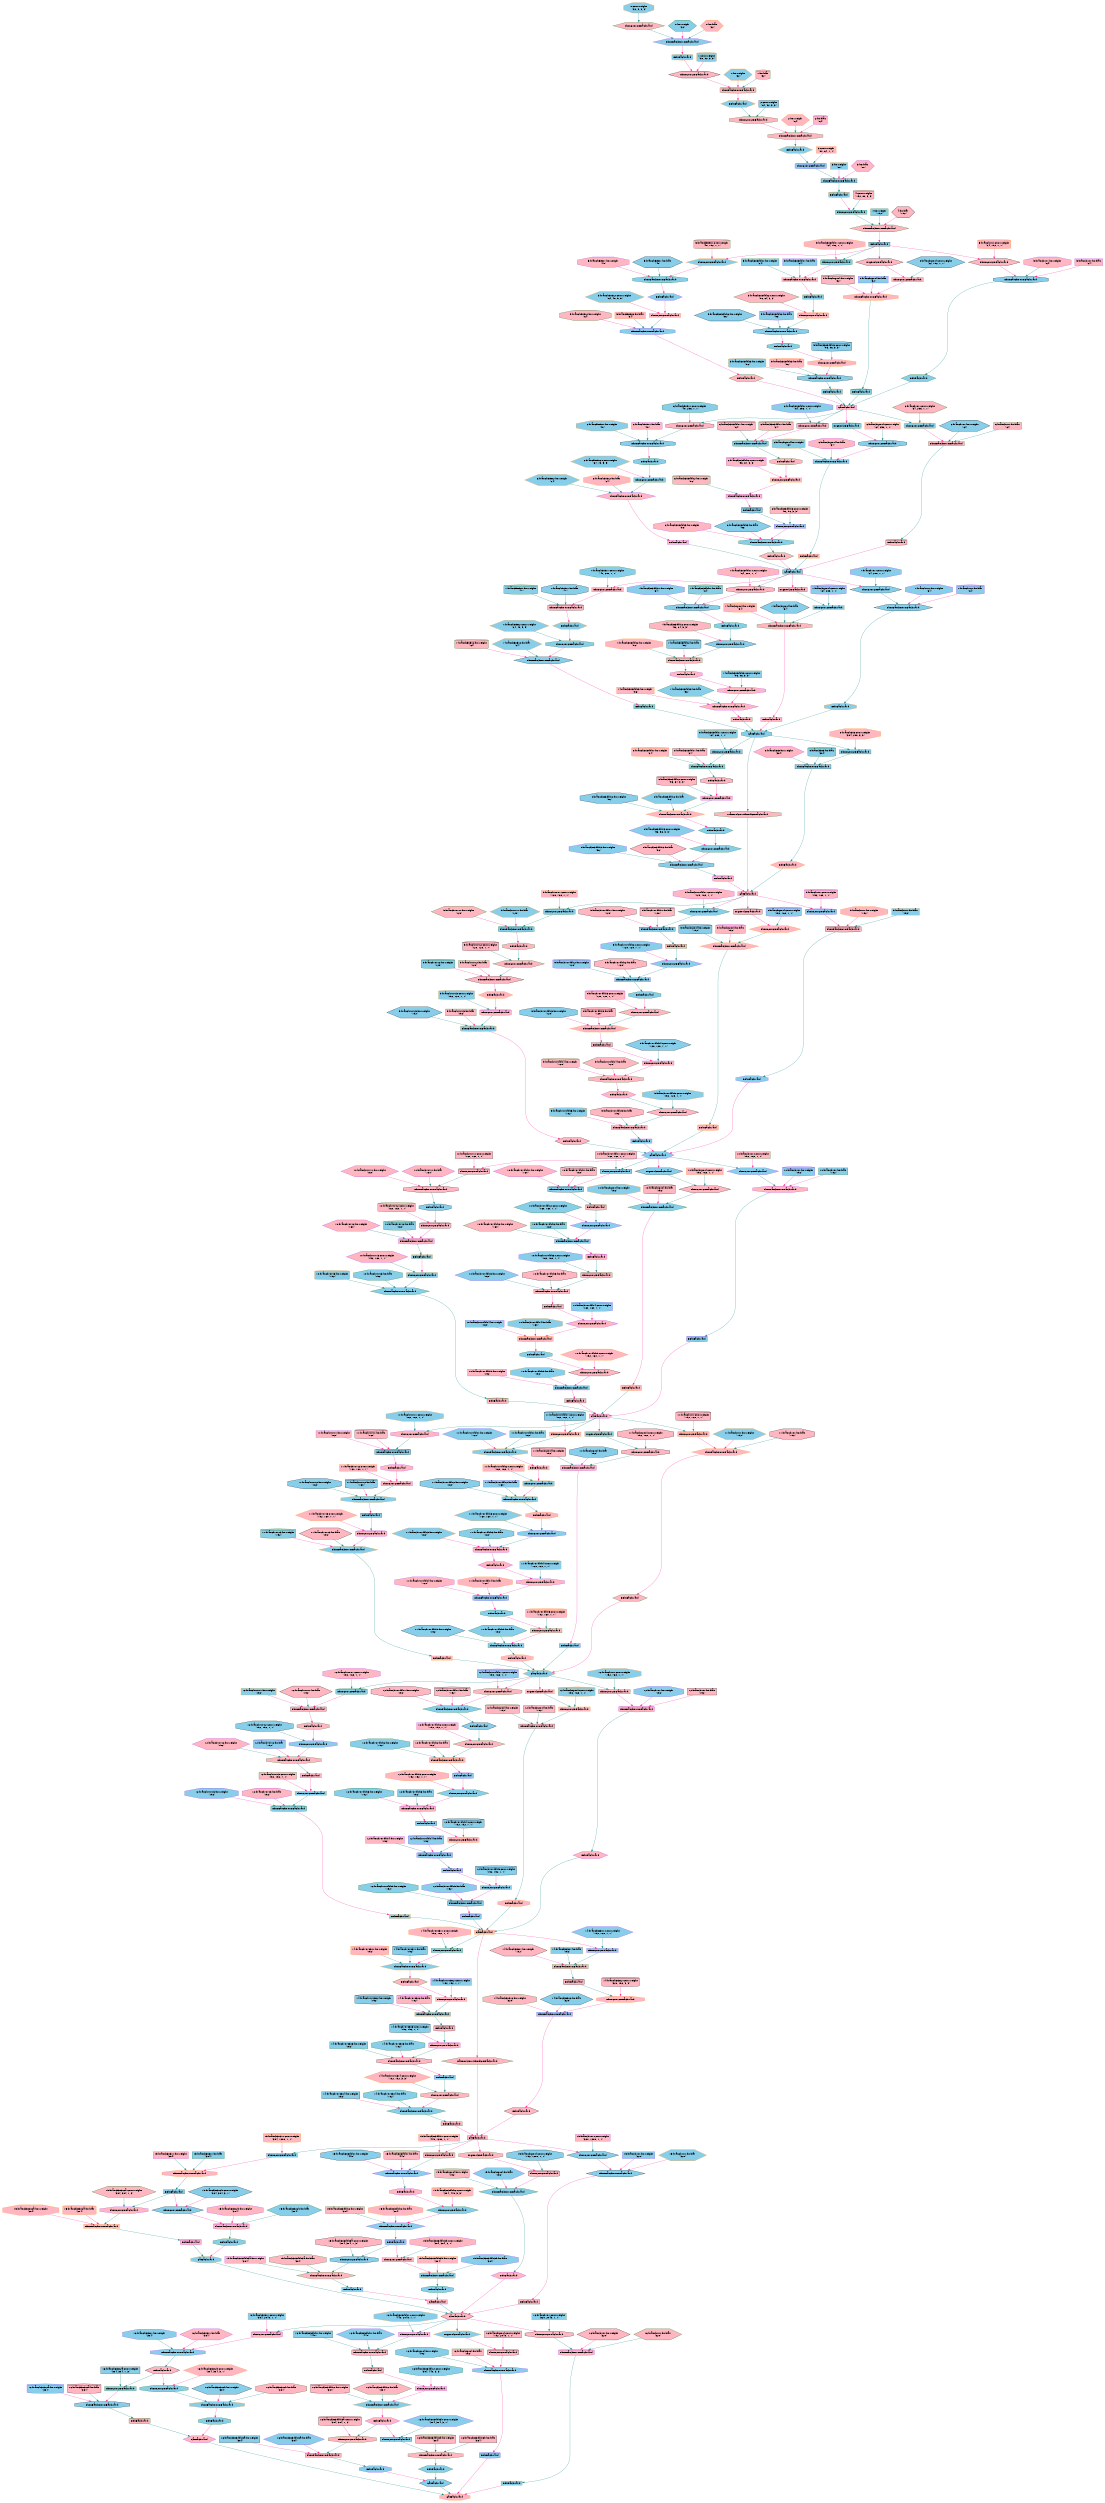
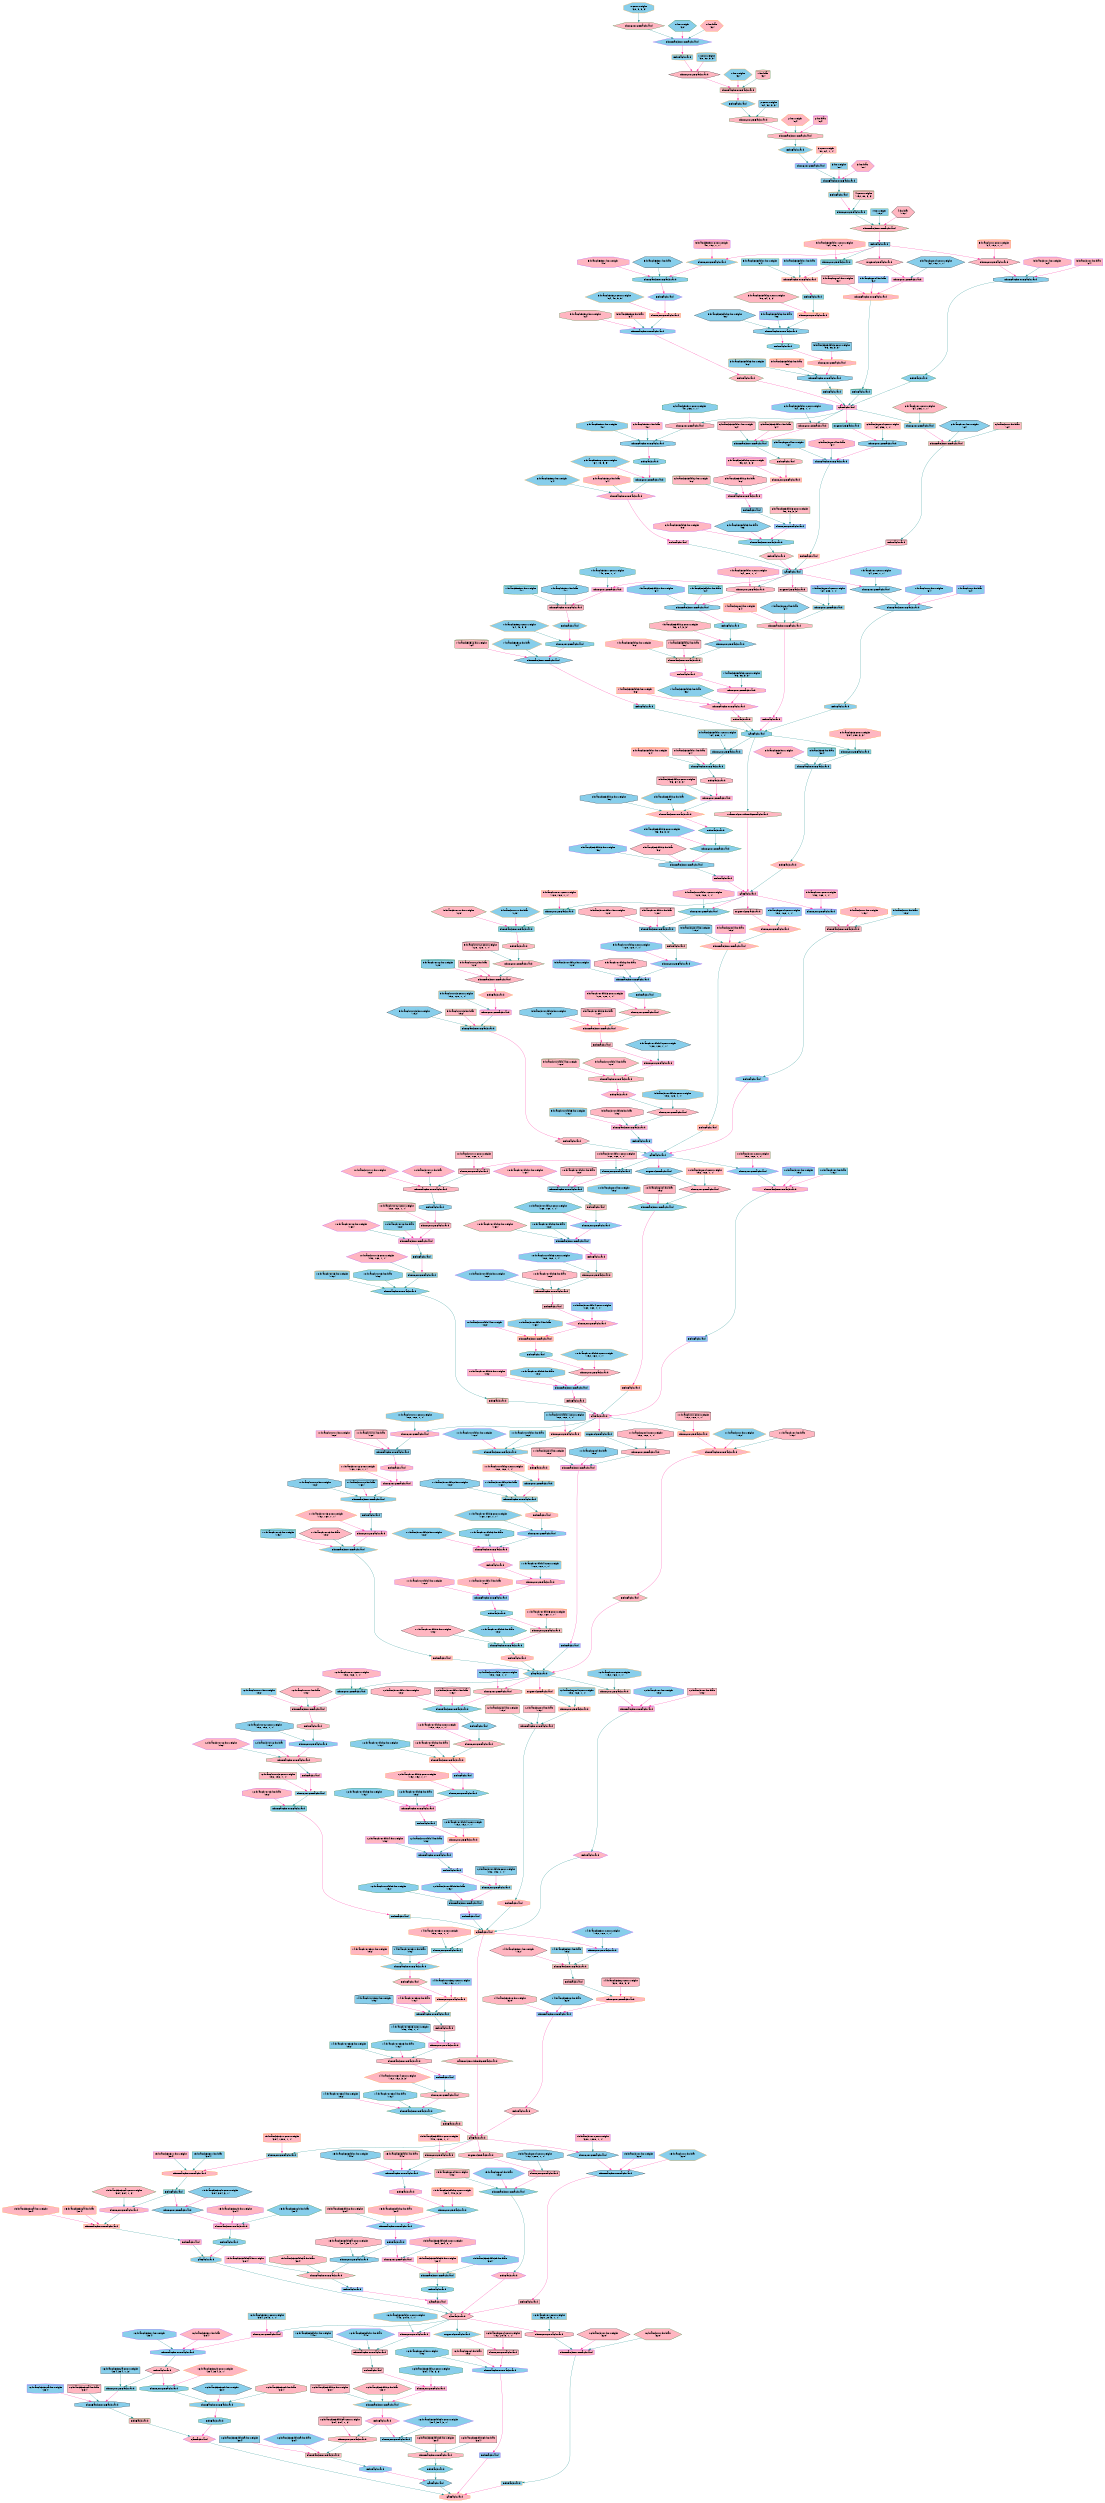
node "5.branch5x5_1.conv.weight (48, 192, 1, 1)": color darkgreen -> purple
node "6.branch3x3dbl_2.bn.bias (96)": added
node "7.branch3x3dbl_2.bn.bias (96)": fillcolor skyblue -> lightpink
node "10.branch7x7dbl_5.conv.weight (192, 160, 1, 7)": fillcolor lightpink -> skyblue
node "11.branch7x7dbl_5.bn.weight (192)": fillcolor skyblue -> lightpink
node "12.branch7x7_3.bn.weight (192)": removed
